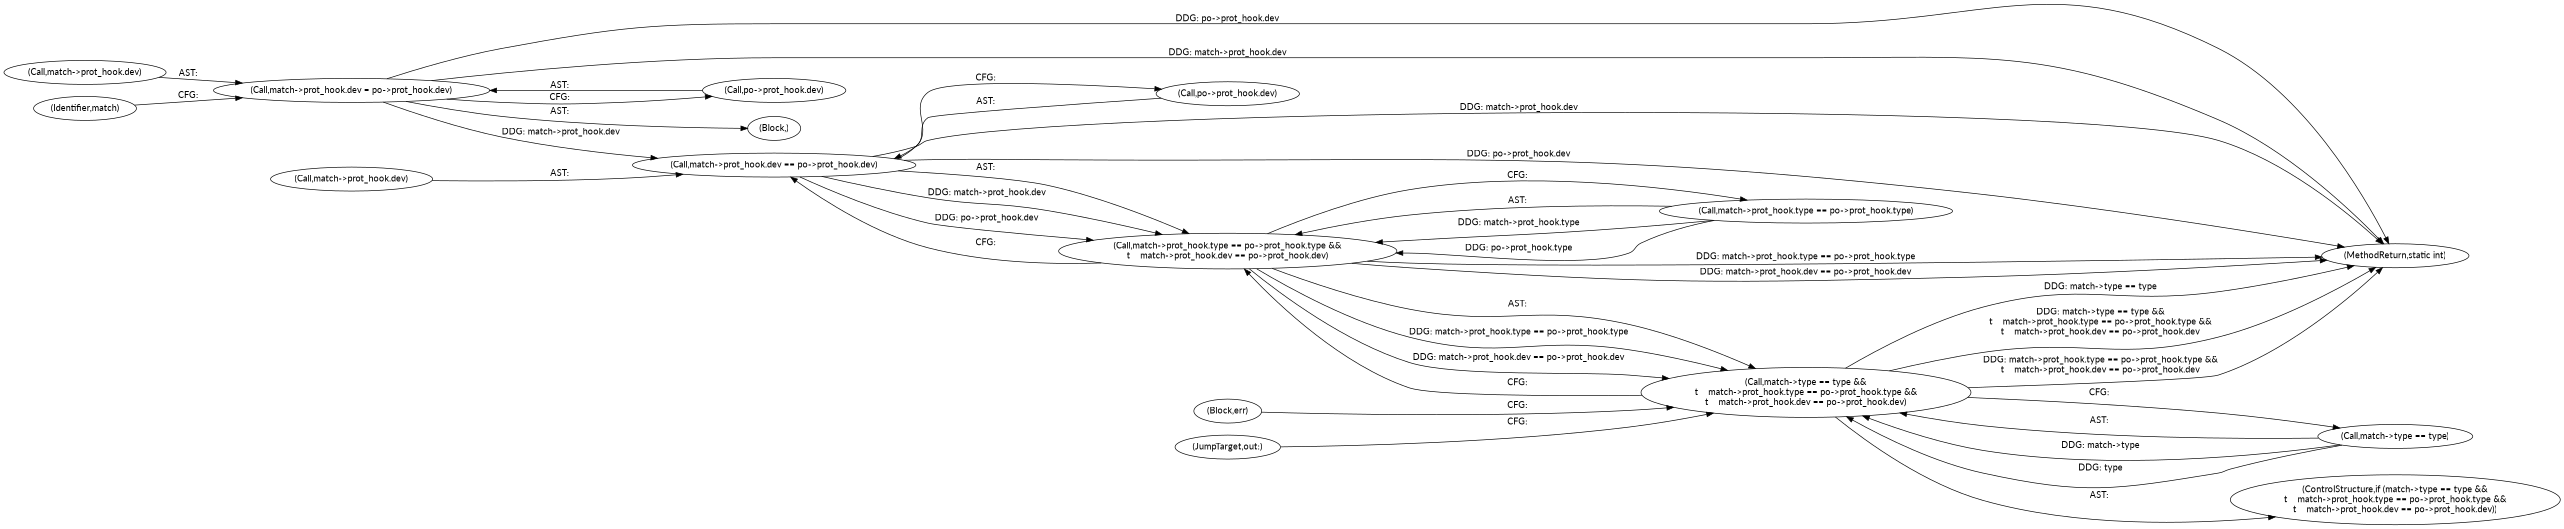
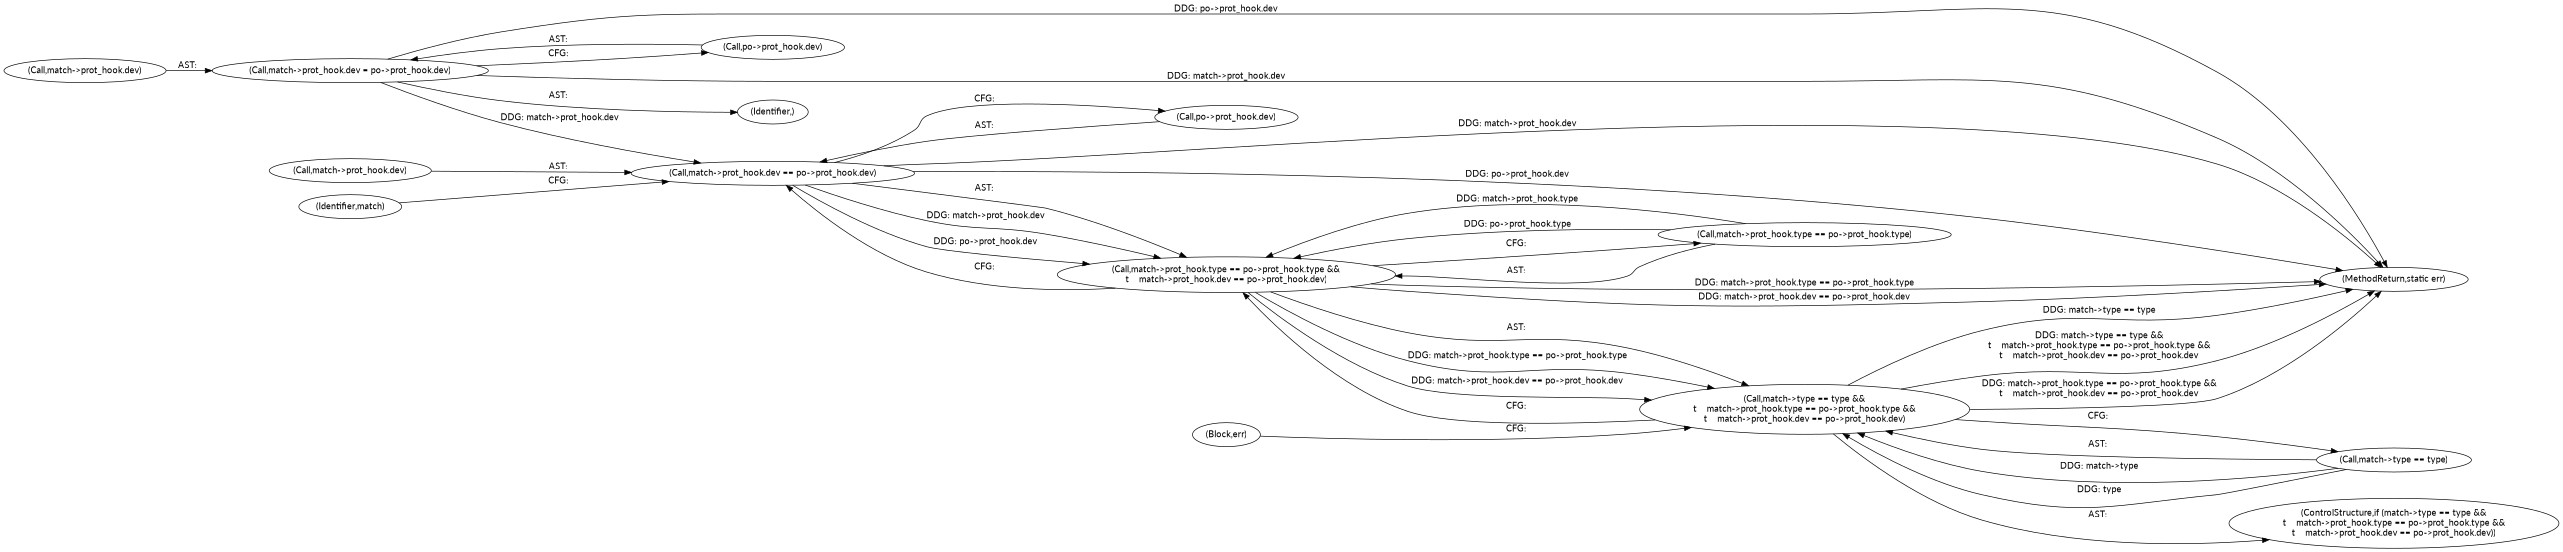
edge "(Identifier,match)" -> "(Call,match->prot_hook.dev = po->prot_hook.dev)": now "(Identifier,match)" -> "(Call,match->prot_hook.dev == po->prot_hook.dev)"
node "(Block,)": label "(Block,)" -> "(Identifier,)"
node "(MethodReturn,static int)": label "(MethodReturn,static int)" -> "(MethodReturn,static err)"
node "(JumpTarget,out:)": removed
